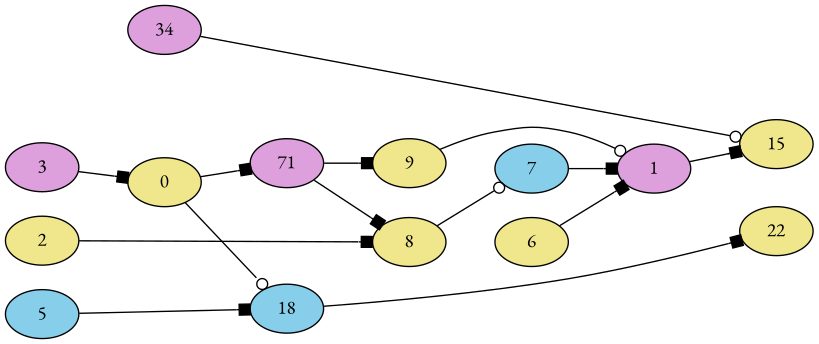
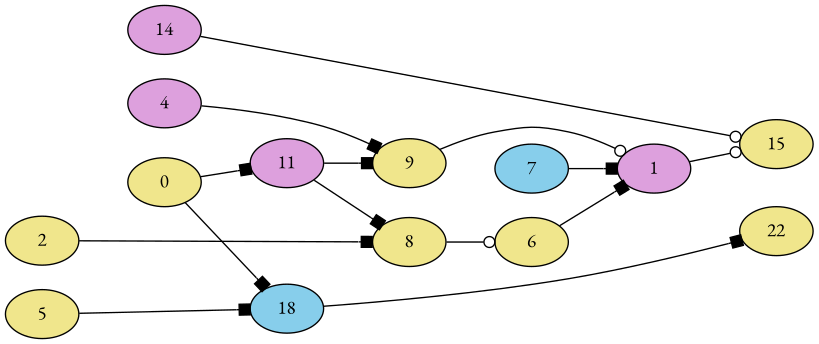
node "34": label "34" -> "14"
node "4": added
edge "1" -> "15": arrowhead box -> odot
node "71": label "71" -> "11"
node "3": removed
edge "8" -> "7": now "8" -> "6"
edge "0" -> "18": arrowhead odot -> box
node "5": fillcolor skyblue -> khaki
